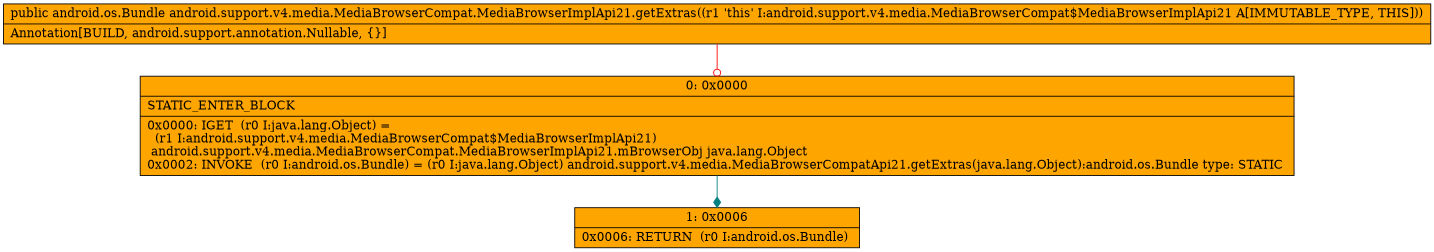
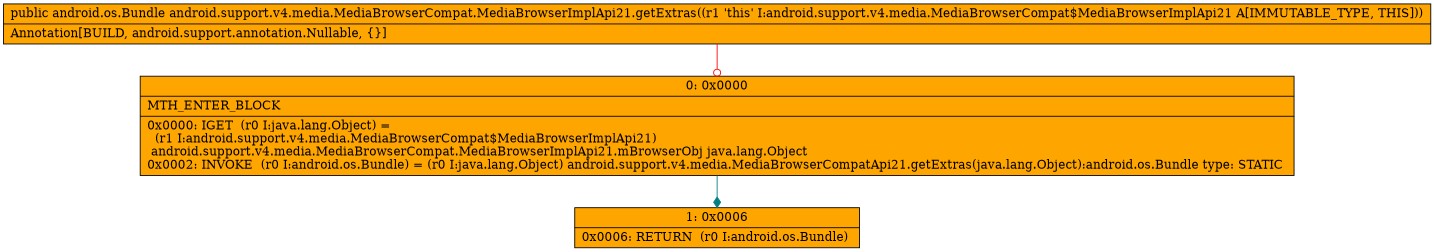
node "0: 0x0000": text "STATIC_ENTER_BLOCK" -> "MTH_ENTER_BLOCK"
